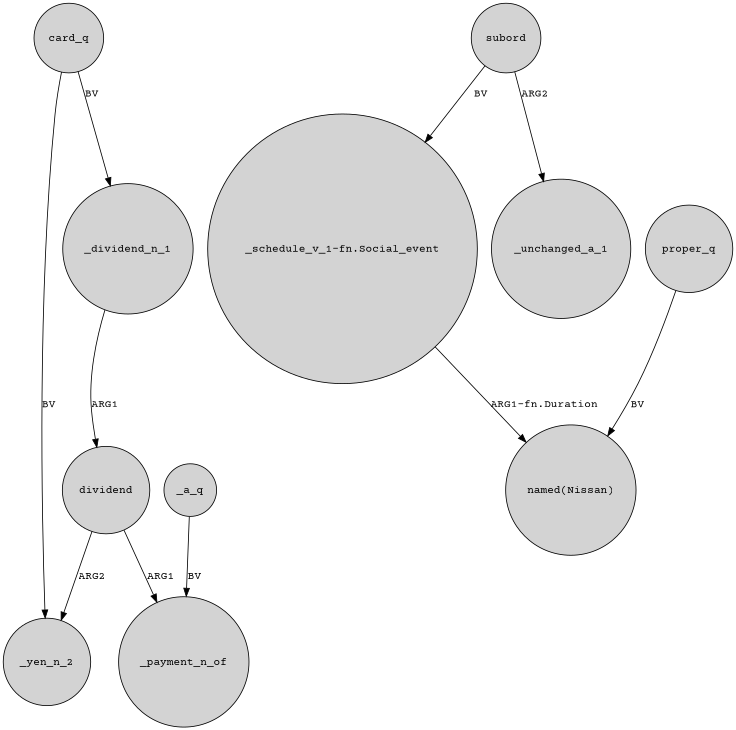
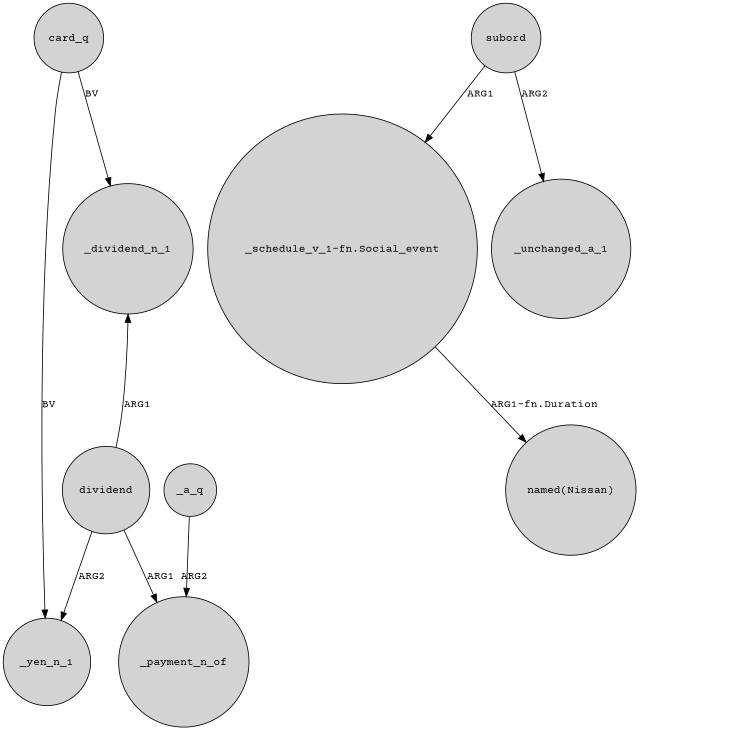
edge "subord" -> "_schedule_v_1-fn.Social_event": label "BV" -> "ARG1"
node "proper_q": removed
edge "_dividend_n_1" -> "dividend": reversed
edge "_a_q" -> "_payment_n_of": label "BV" -> "ARG2"
node "_yen_n_2": label "_yen_n_2" -> "_yen_n_1"
